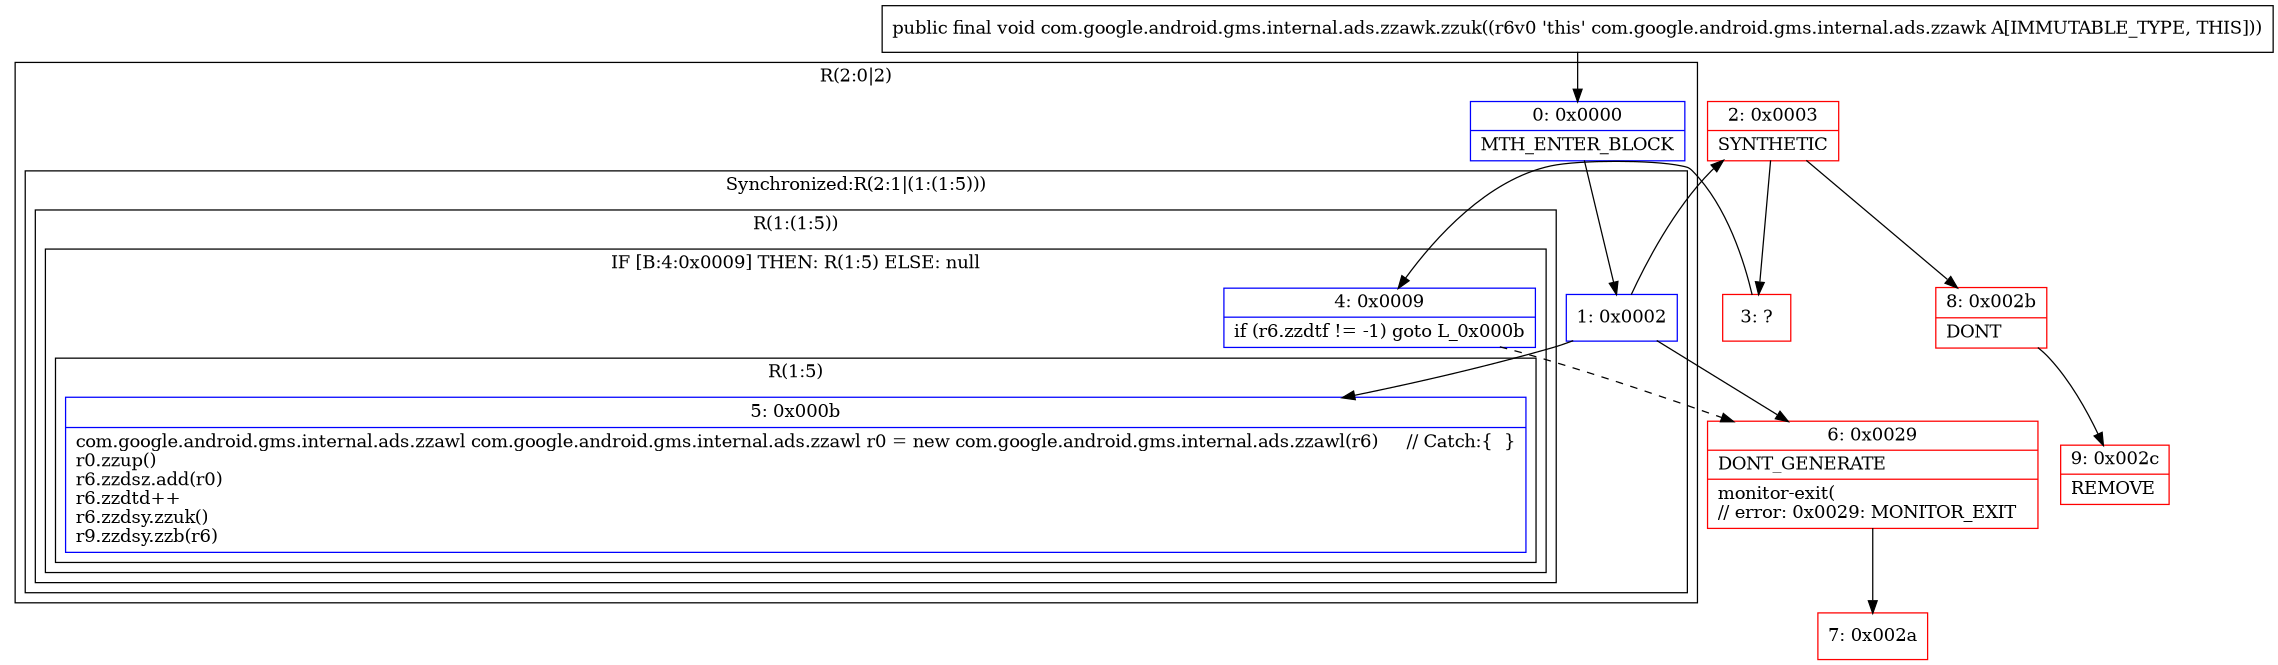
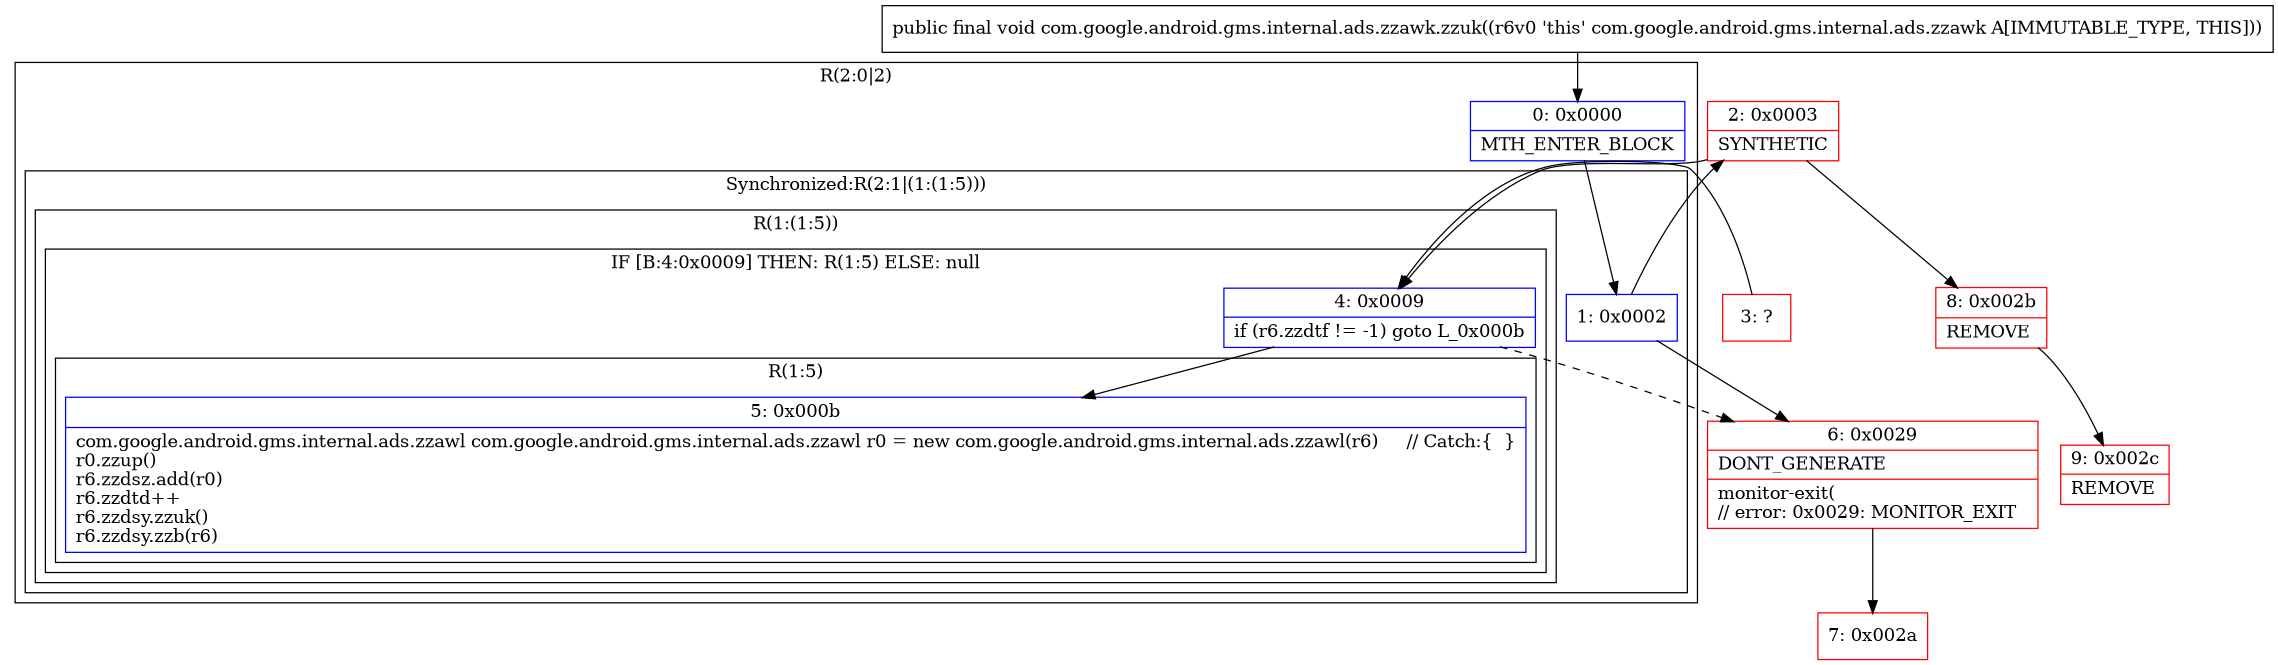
edge "2: 0x0003" -> "3: ?": now "2: 0x0003" -> "4: 0x0009"
node "8: 0x002b": text "DONT" -> "REMOVE"
edge "1: 0x0002" -> "5: 0x000b": now "4: 0x0009" -> "5: 0x000b"
node "5: 0x000b": text "r9.zzdsy.zzb(r6)" -> "r6.zzdsy.zzb(r6)"
